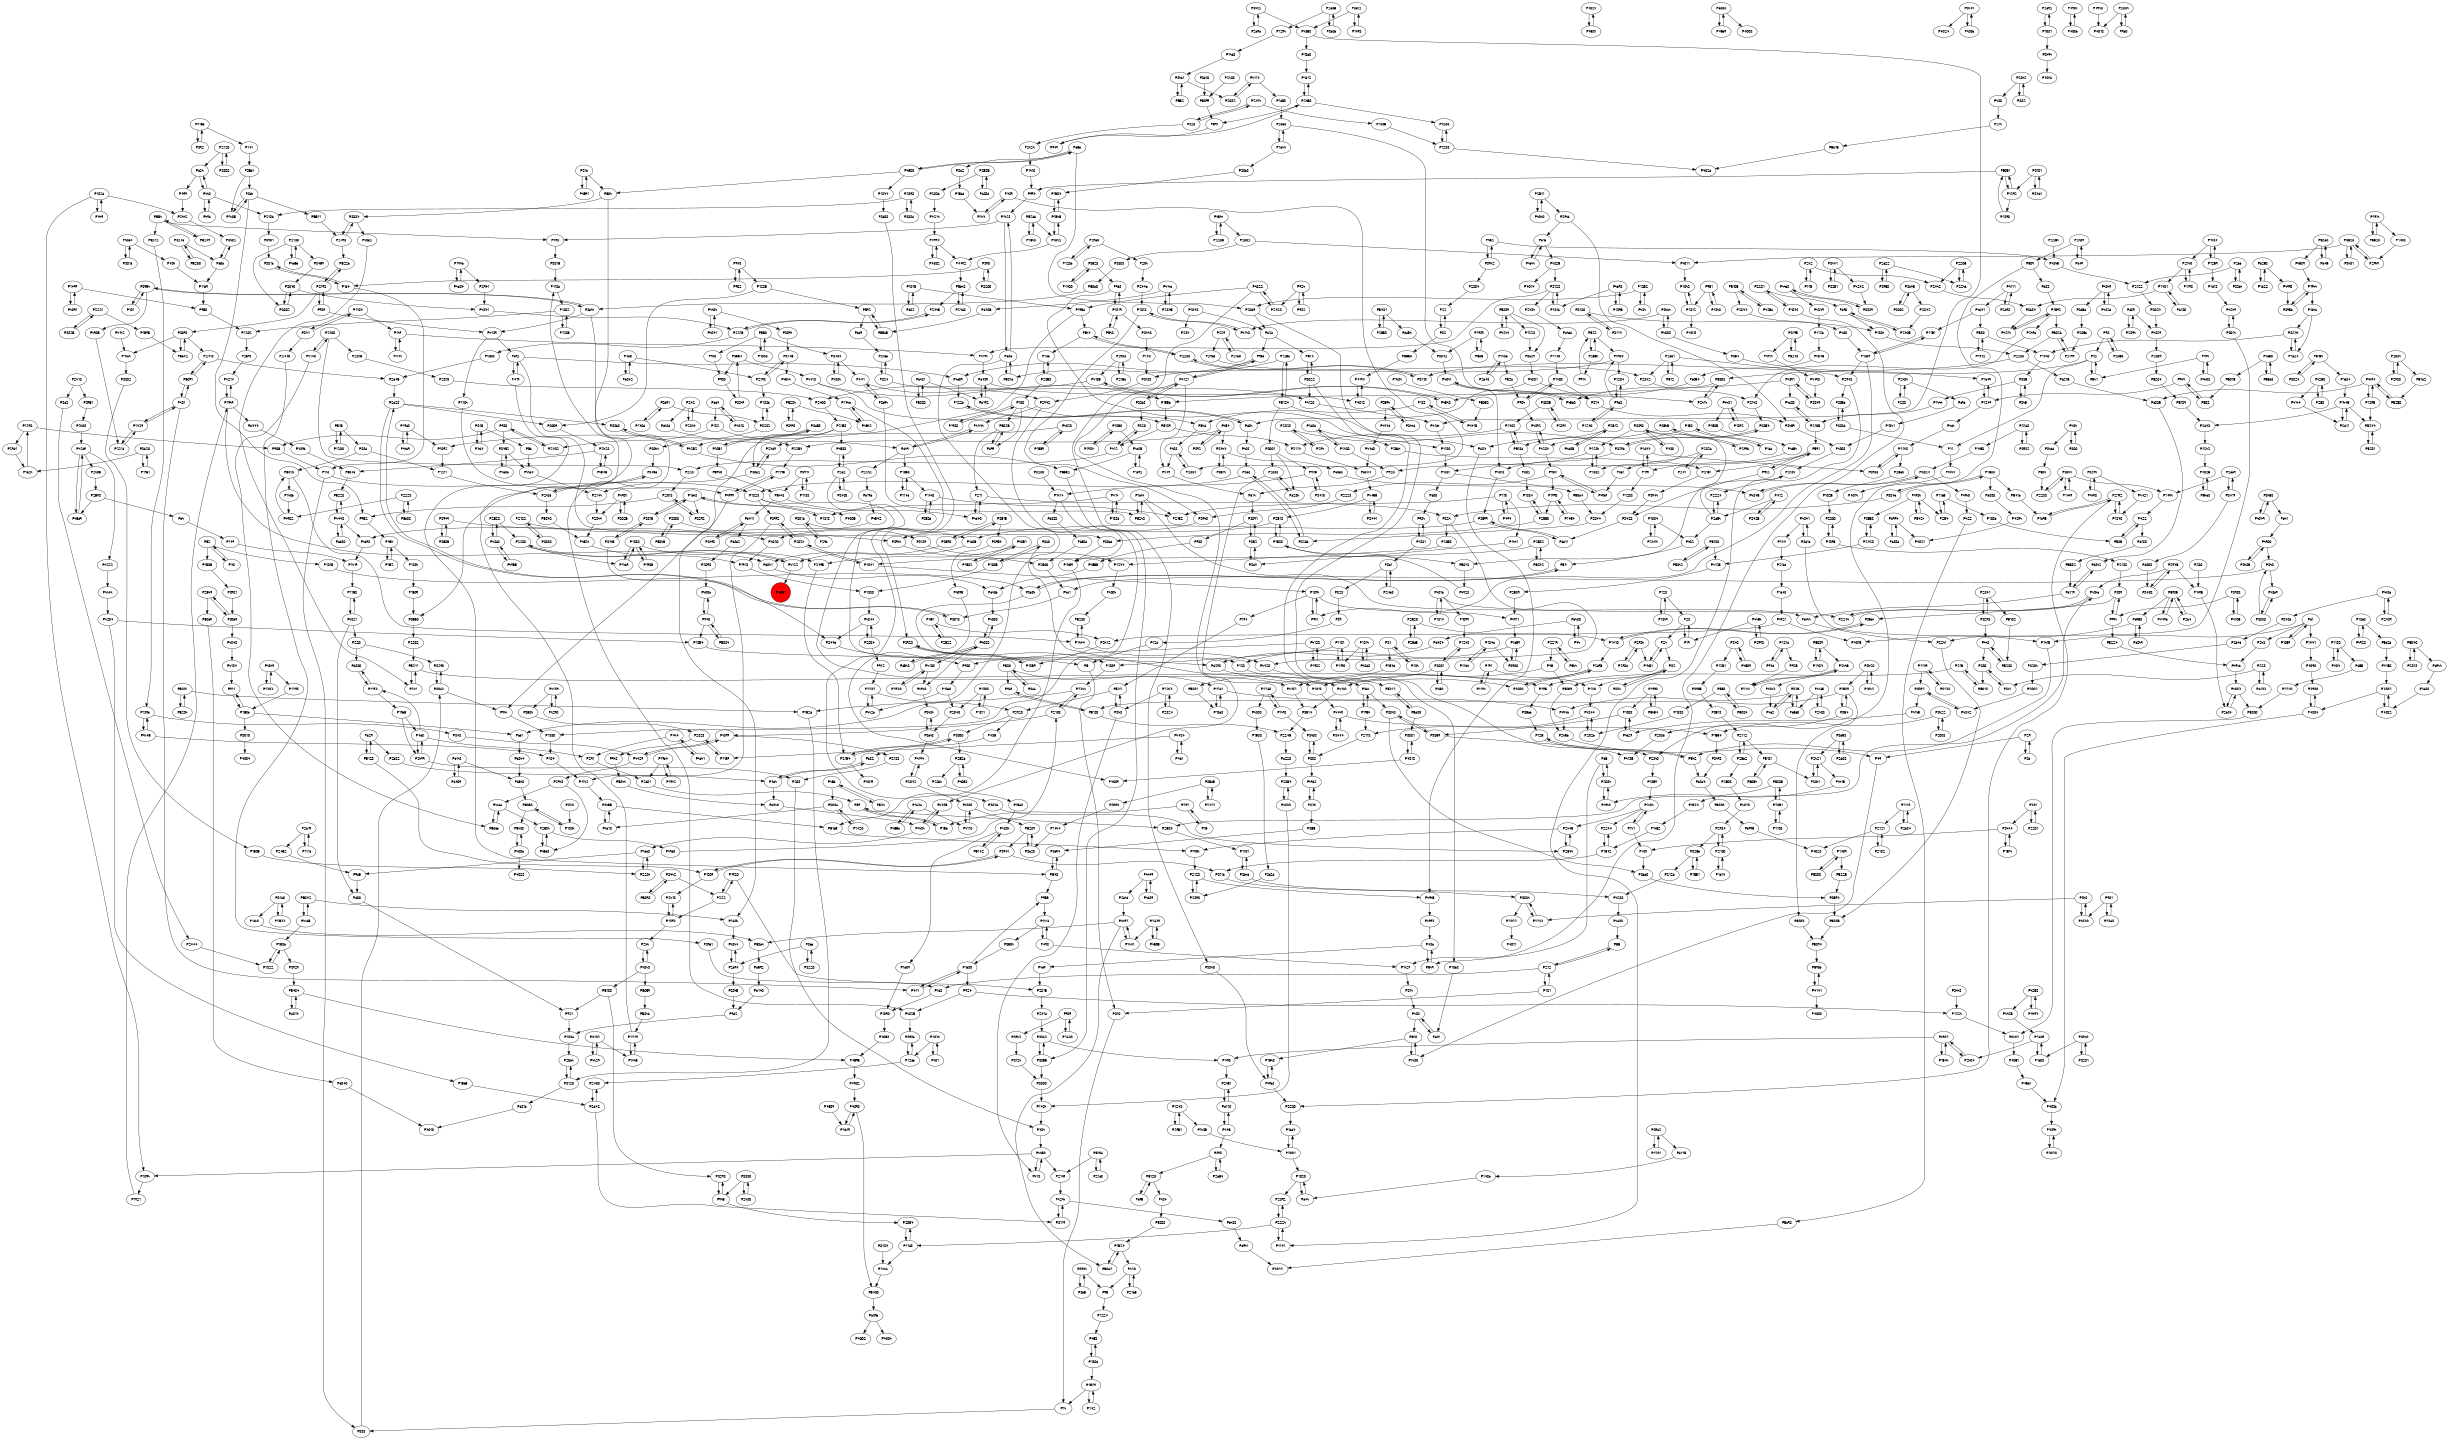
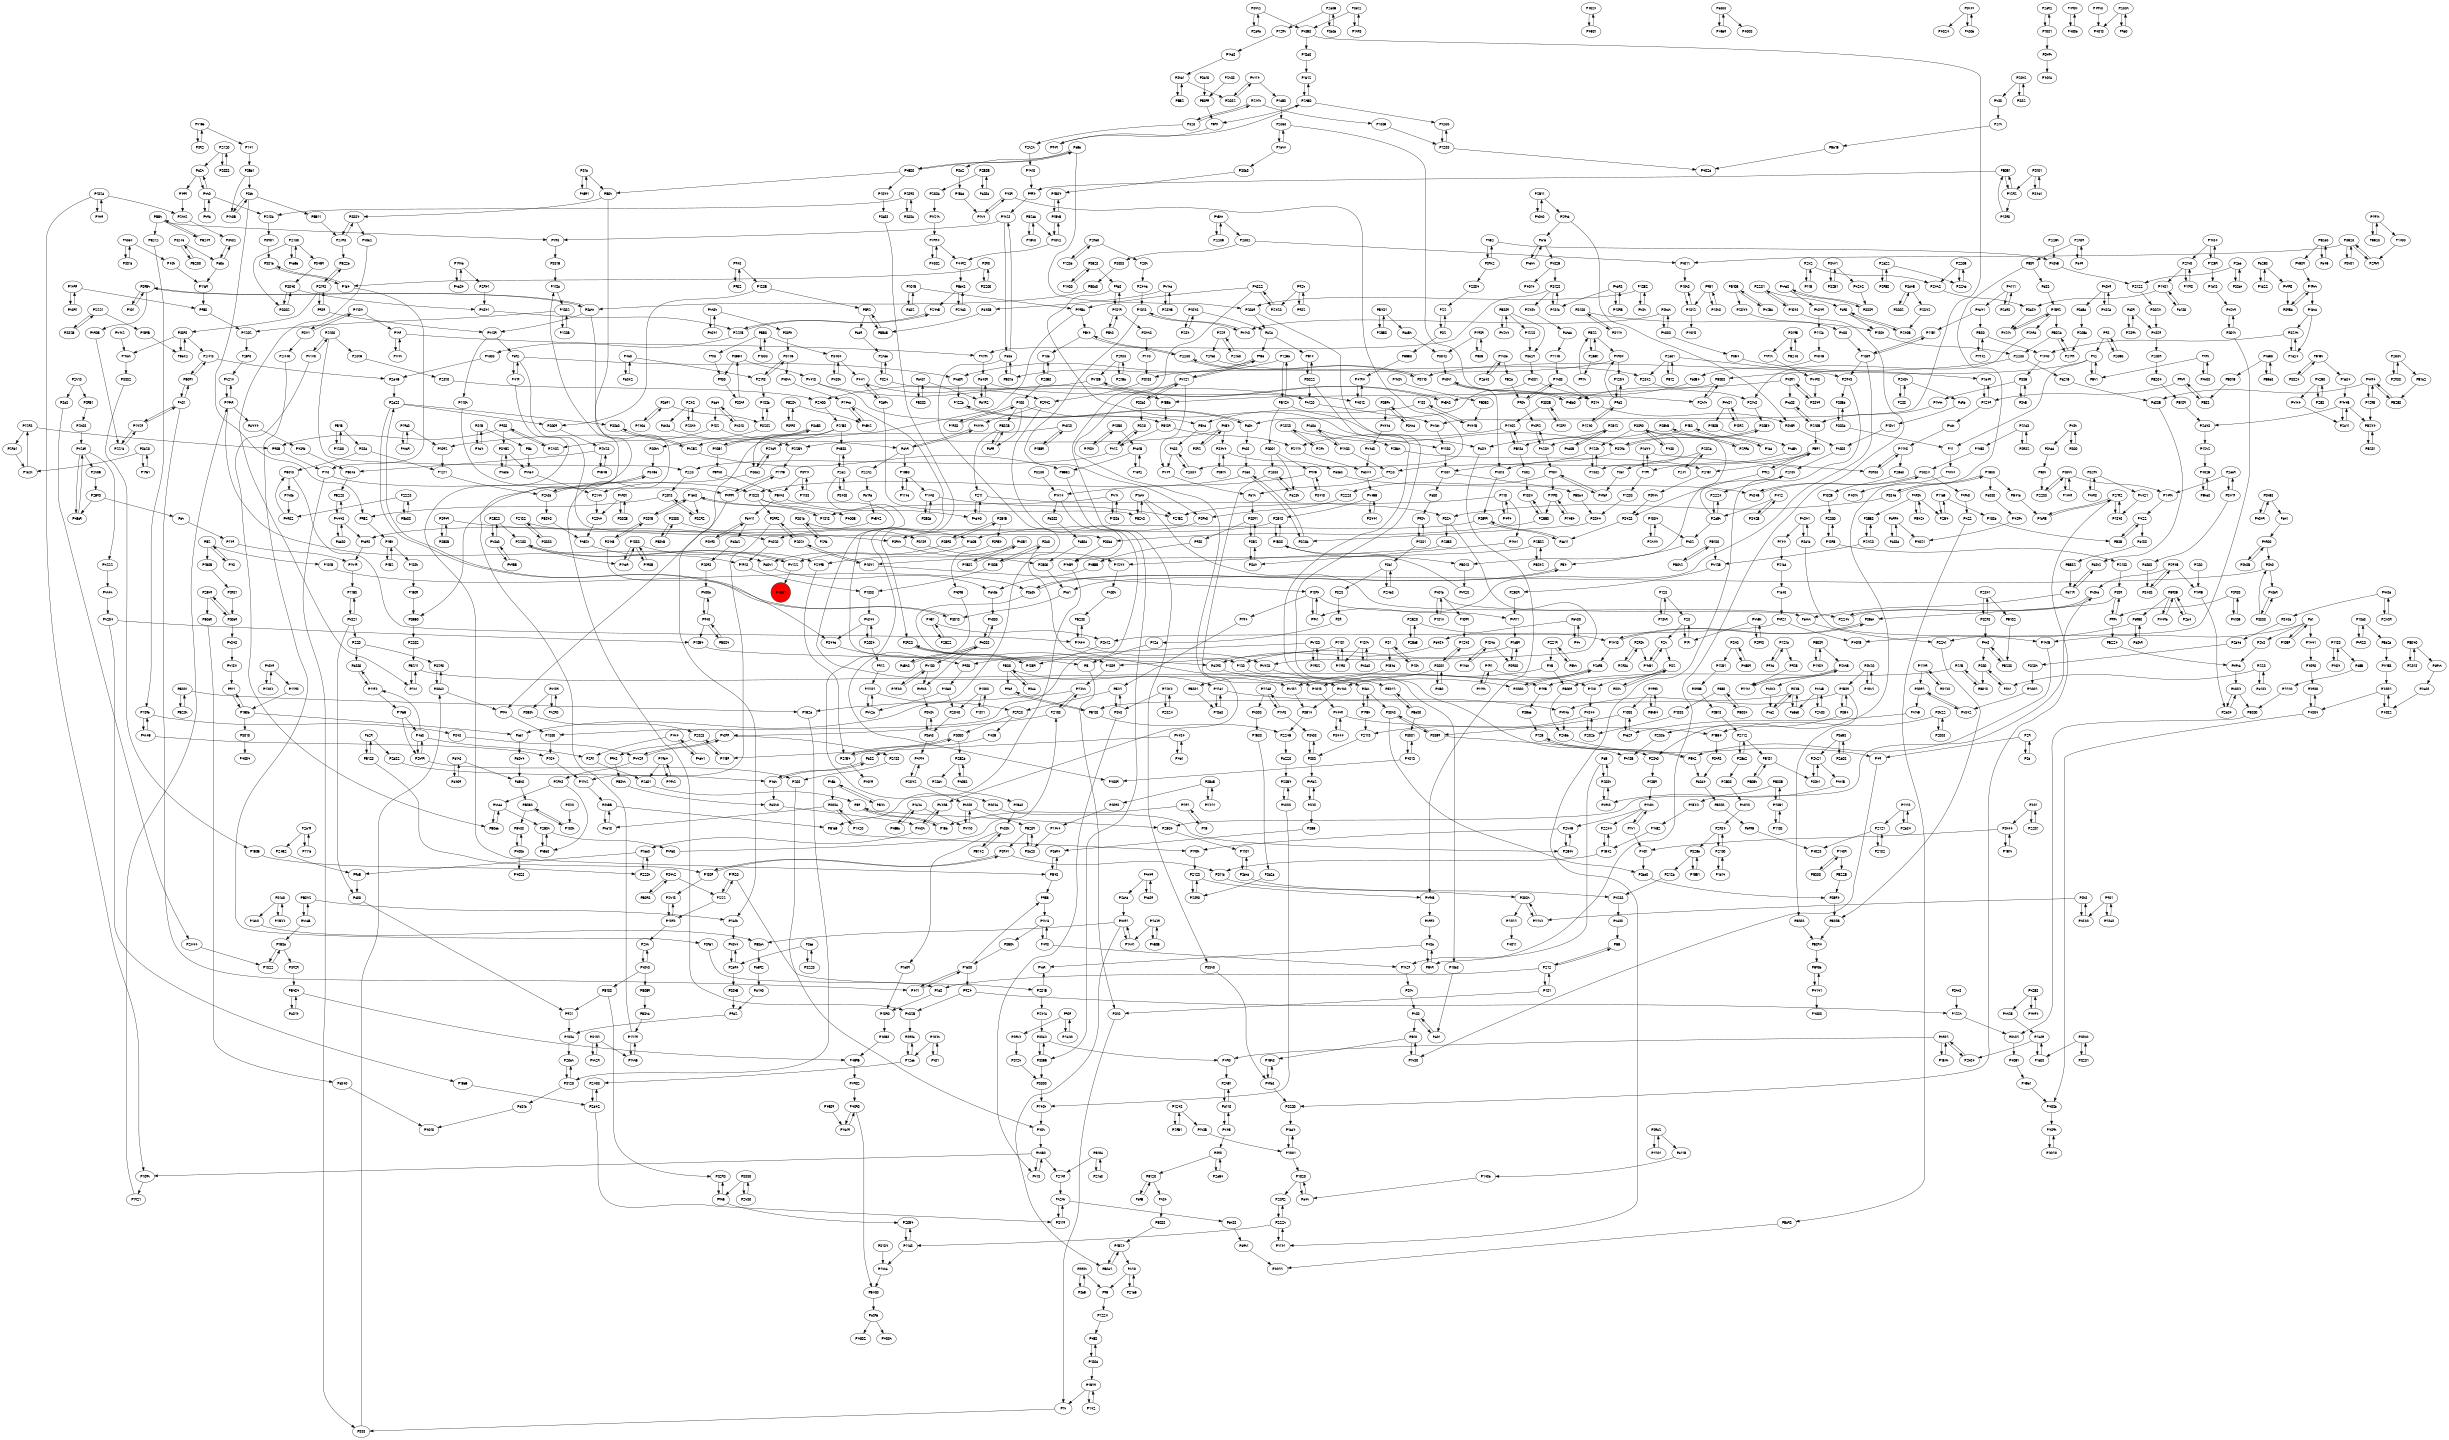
edge "P287" -> "P1073": added
edge "P469" -> "P2815": reversed
